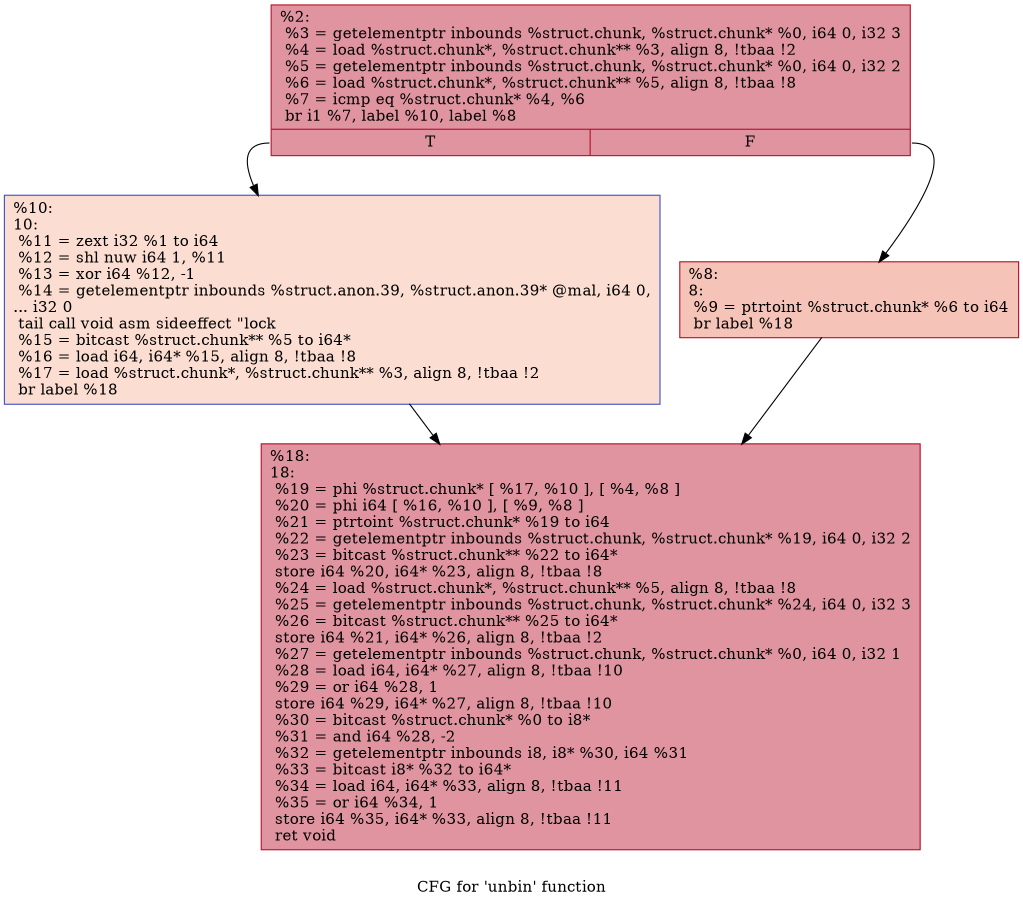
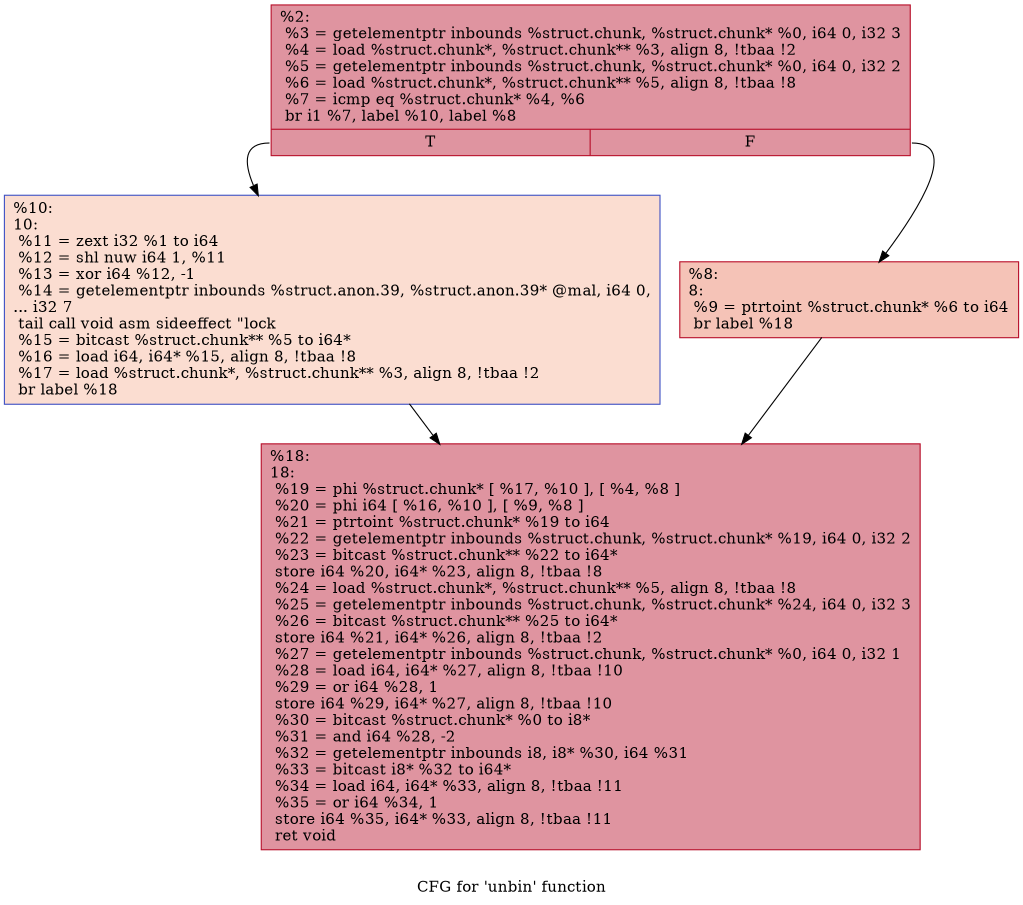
node "%10:": text "... i32 0" -> "... i32 7"
